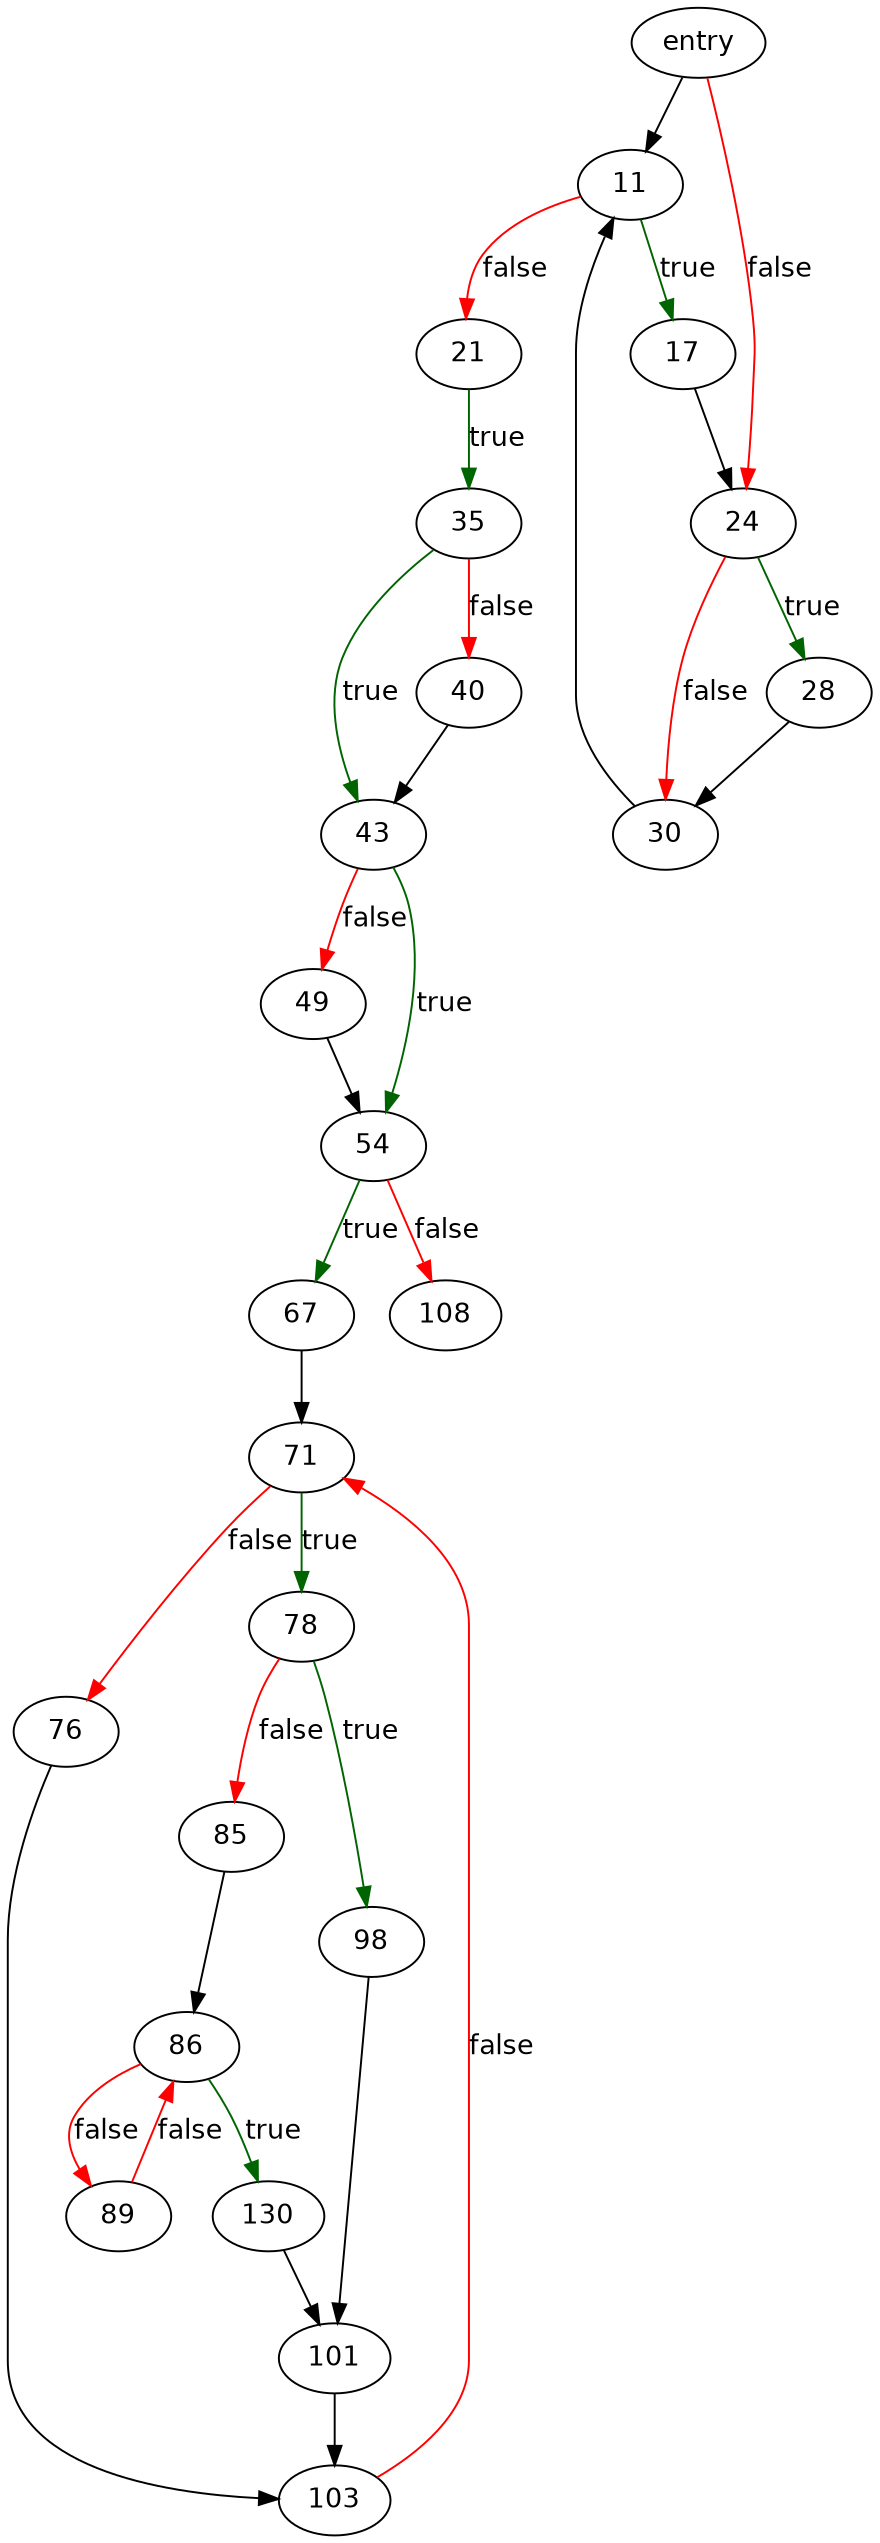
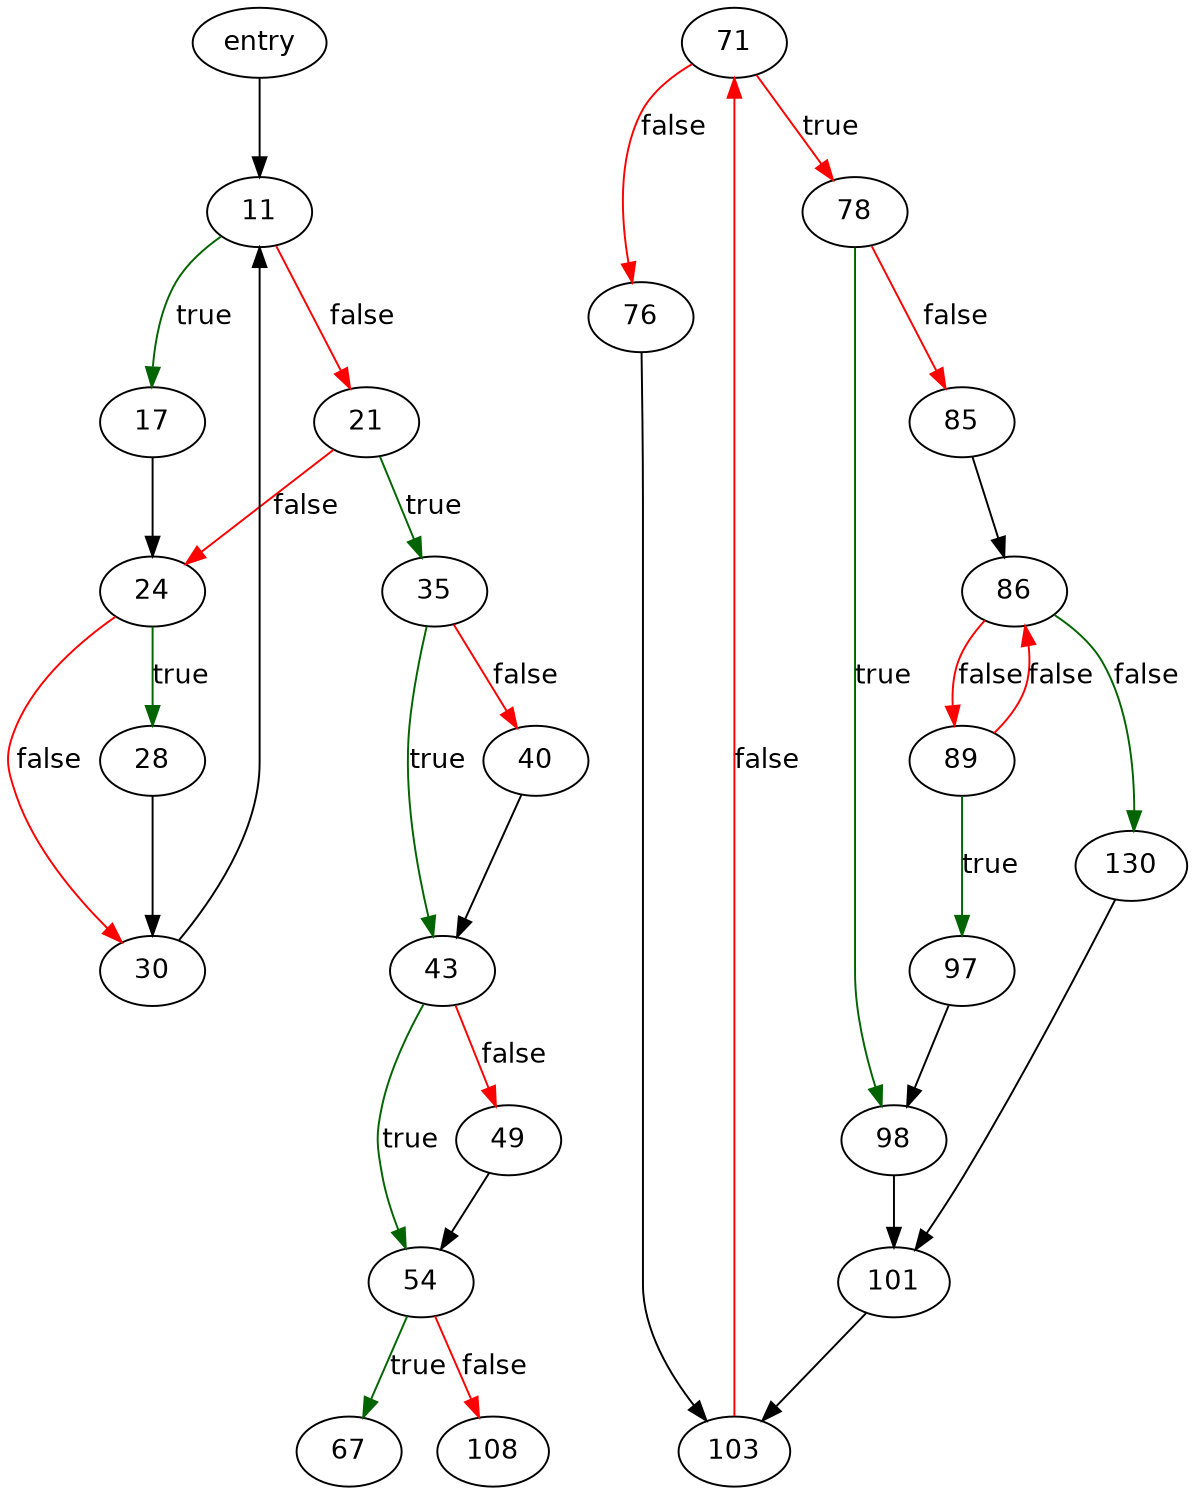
edge "entry" -> "24": now "21" -> "24"
node "97": added
edge "67" -> "71": removed
edge "71" -> "78": color darkgreen -> red
edge "86" -> "130": label "true" -> "false"
